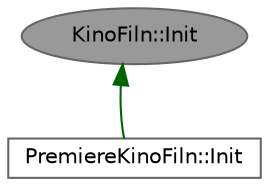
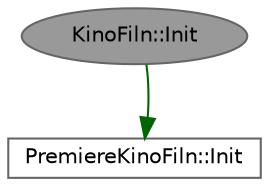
edge "PremiereKinoFiln::Init" -> "KinoFiln::Init": reversed
